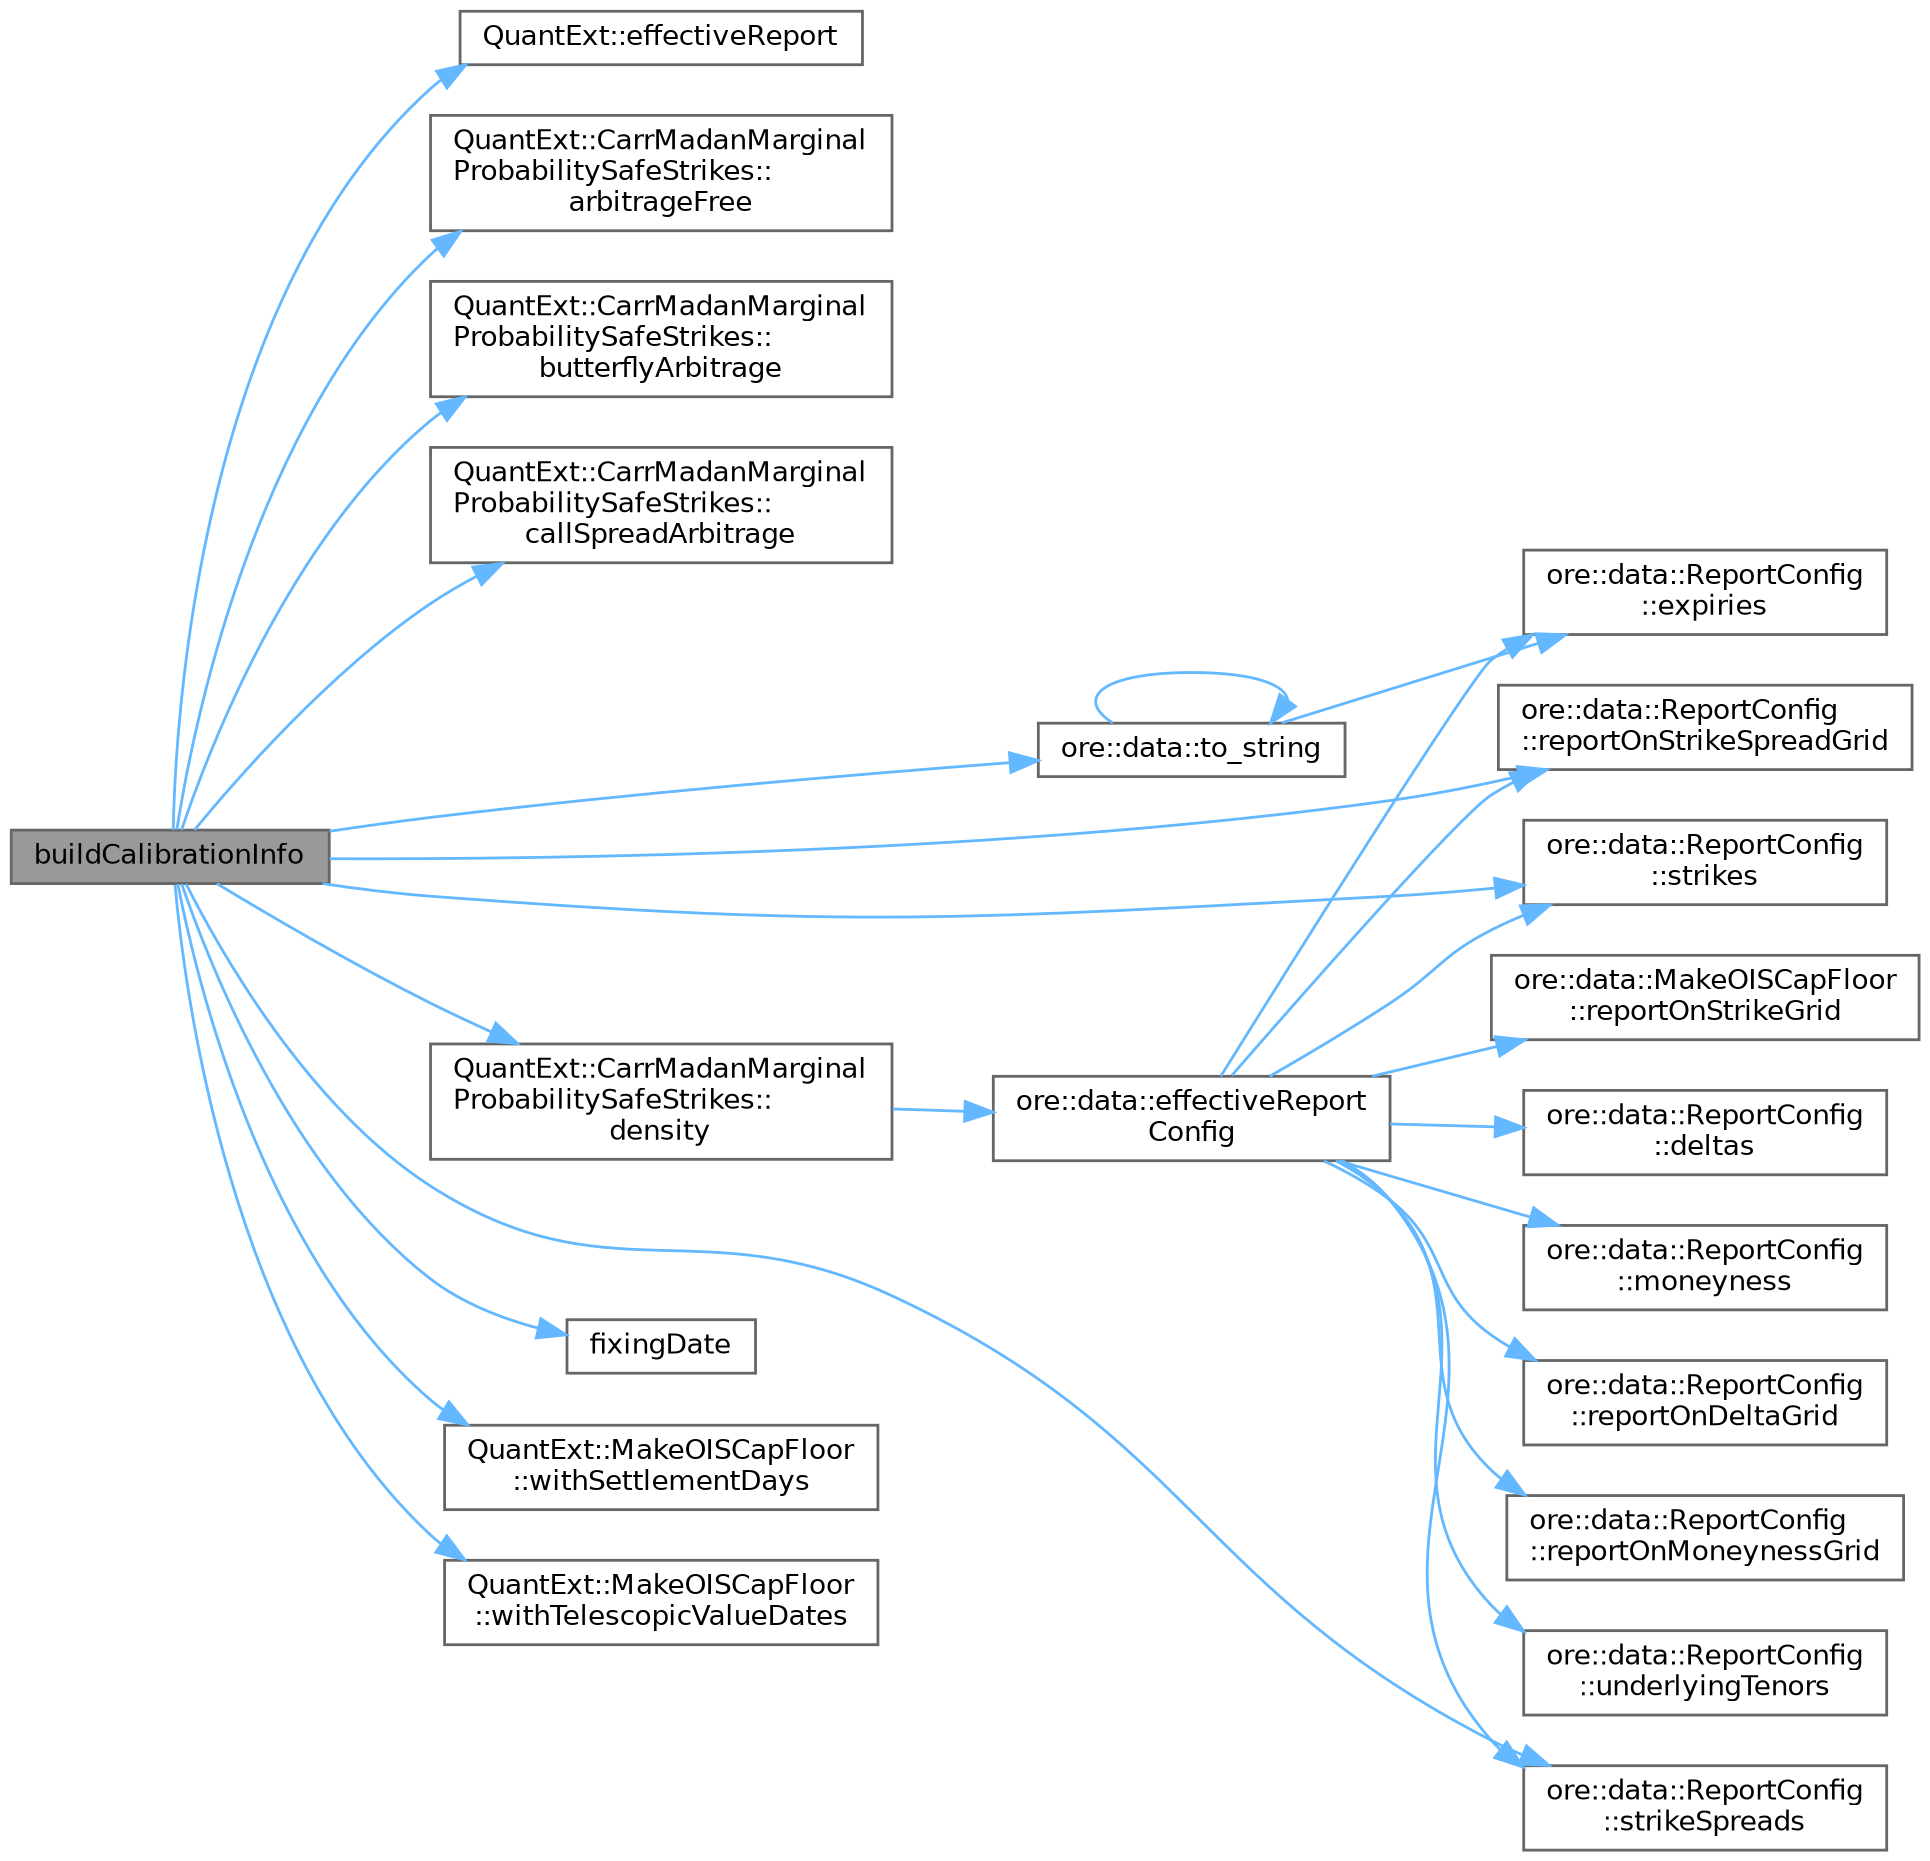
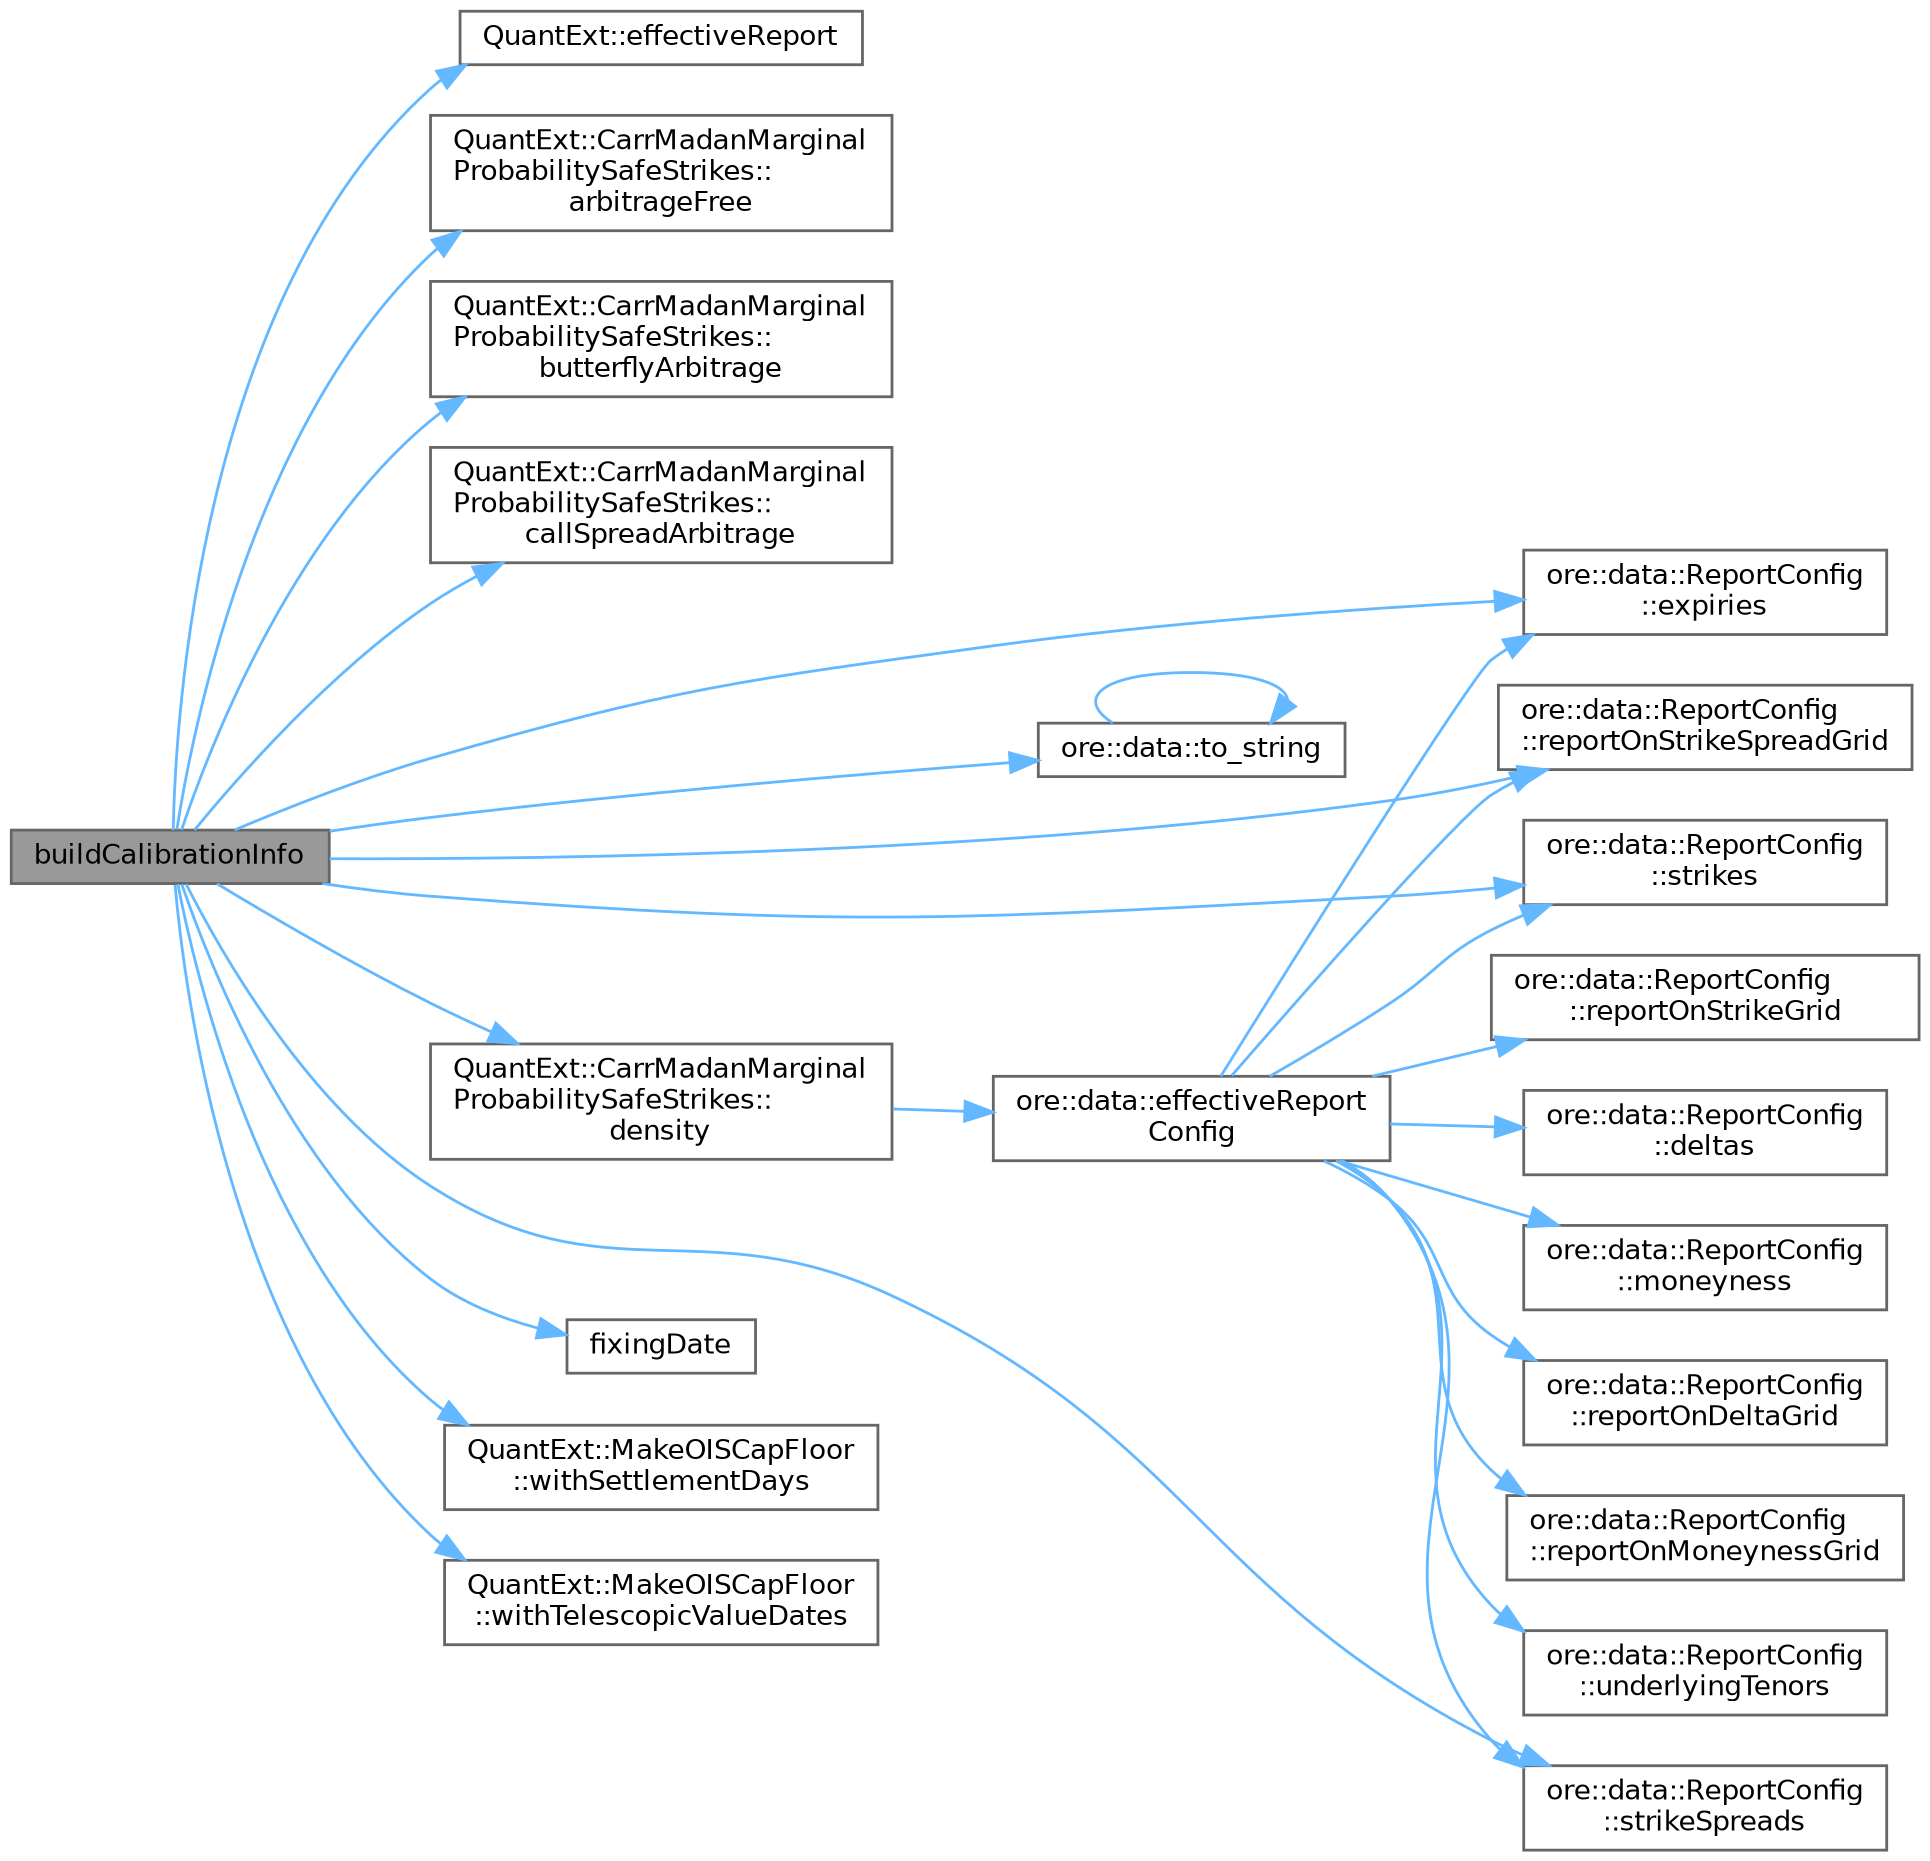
edge "ore::data::to_string" -> "ore::data::ReportConfig ::expiries": now "buildCalibrationInfo" -> "ore::data::ReportConfig ::expiries"
node "ore::data::MakeOISCapFloor ::reportOnStrikeGrid": label "ore::data::MakeOISCapFloor ::reportOnStrikeGrid" -> "ore::data::ReportConfig ::reportOnStrikeGrid"
